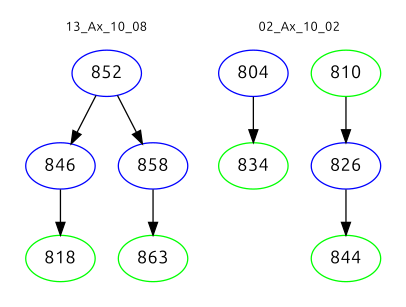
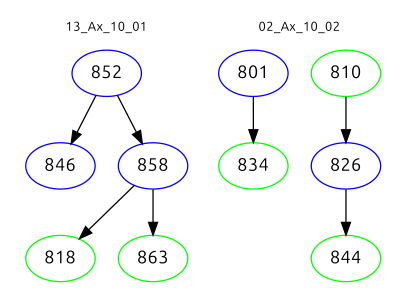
cluster "13_Ax_10_08": label "13_Ax_10_08" -> "13_Ax_10_01"
node "804": label "804" -> "801"
edge "846" -> "818": now "858" -> "818"
